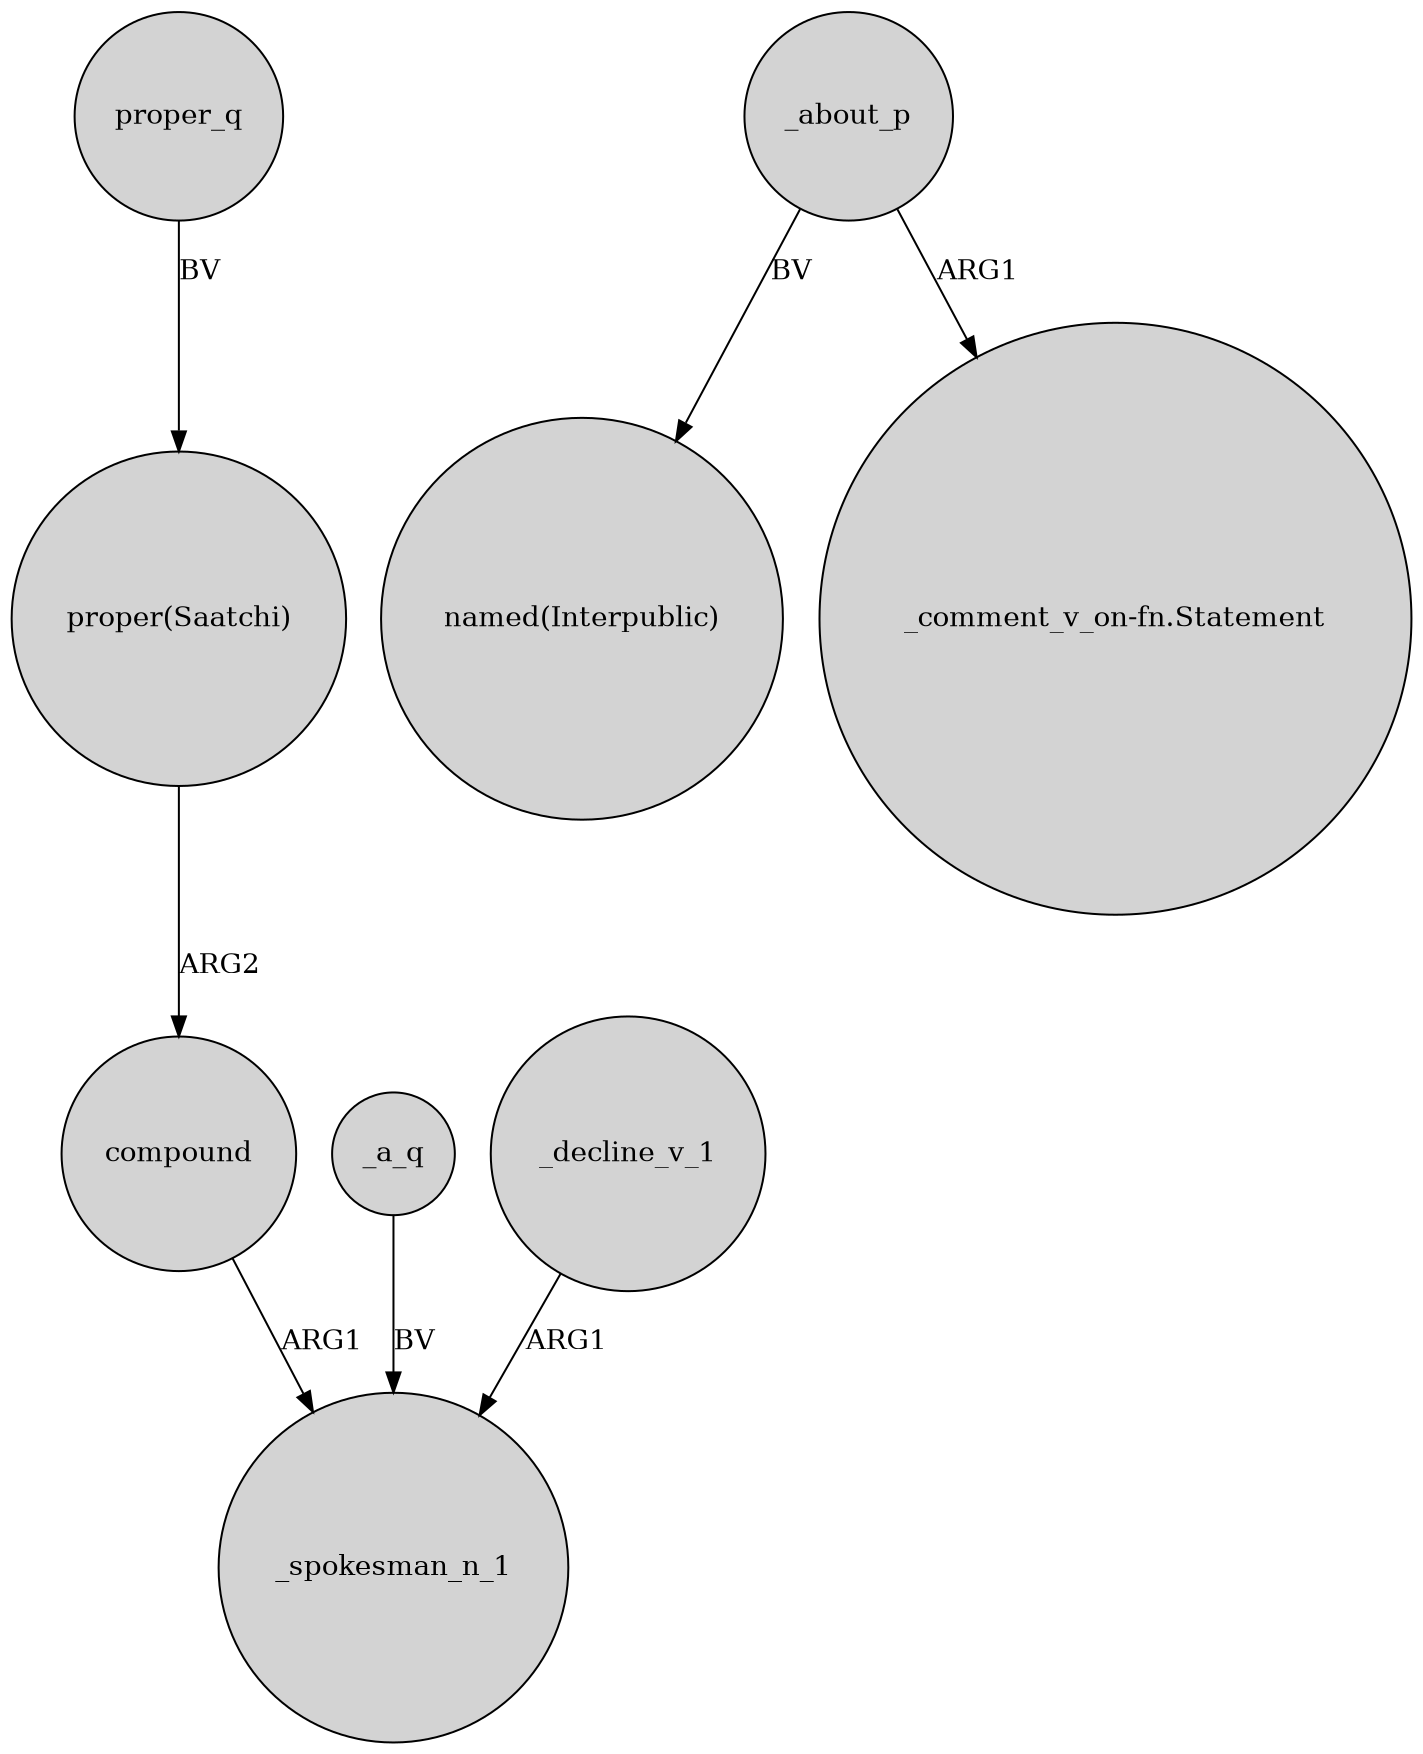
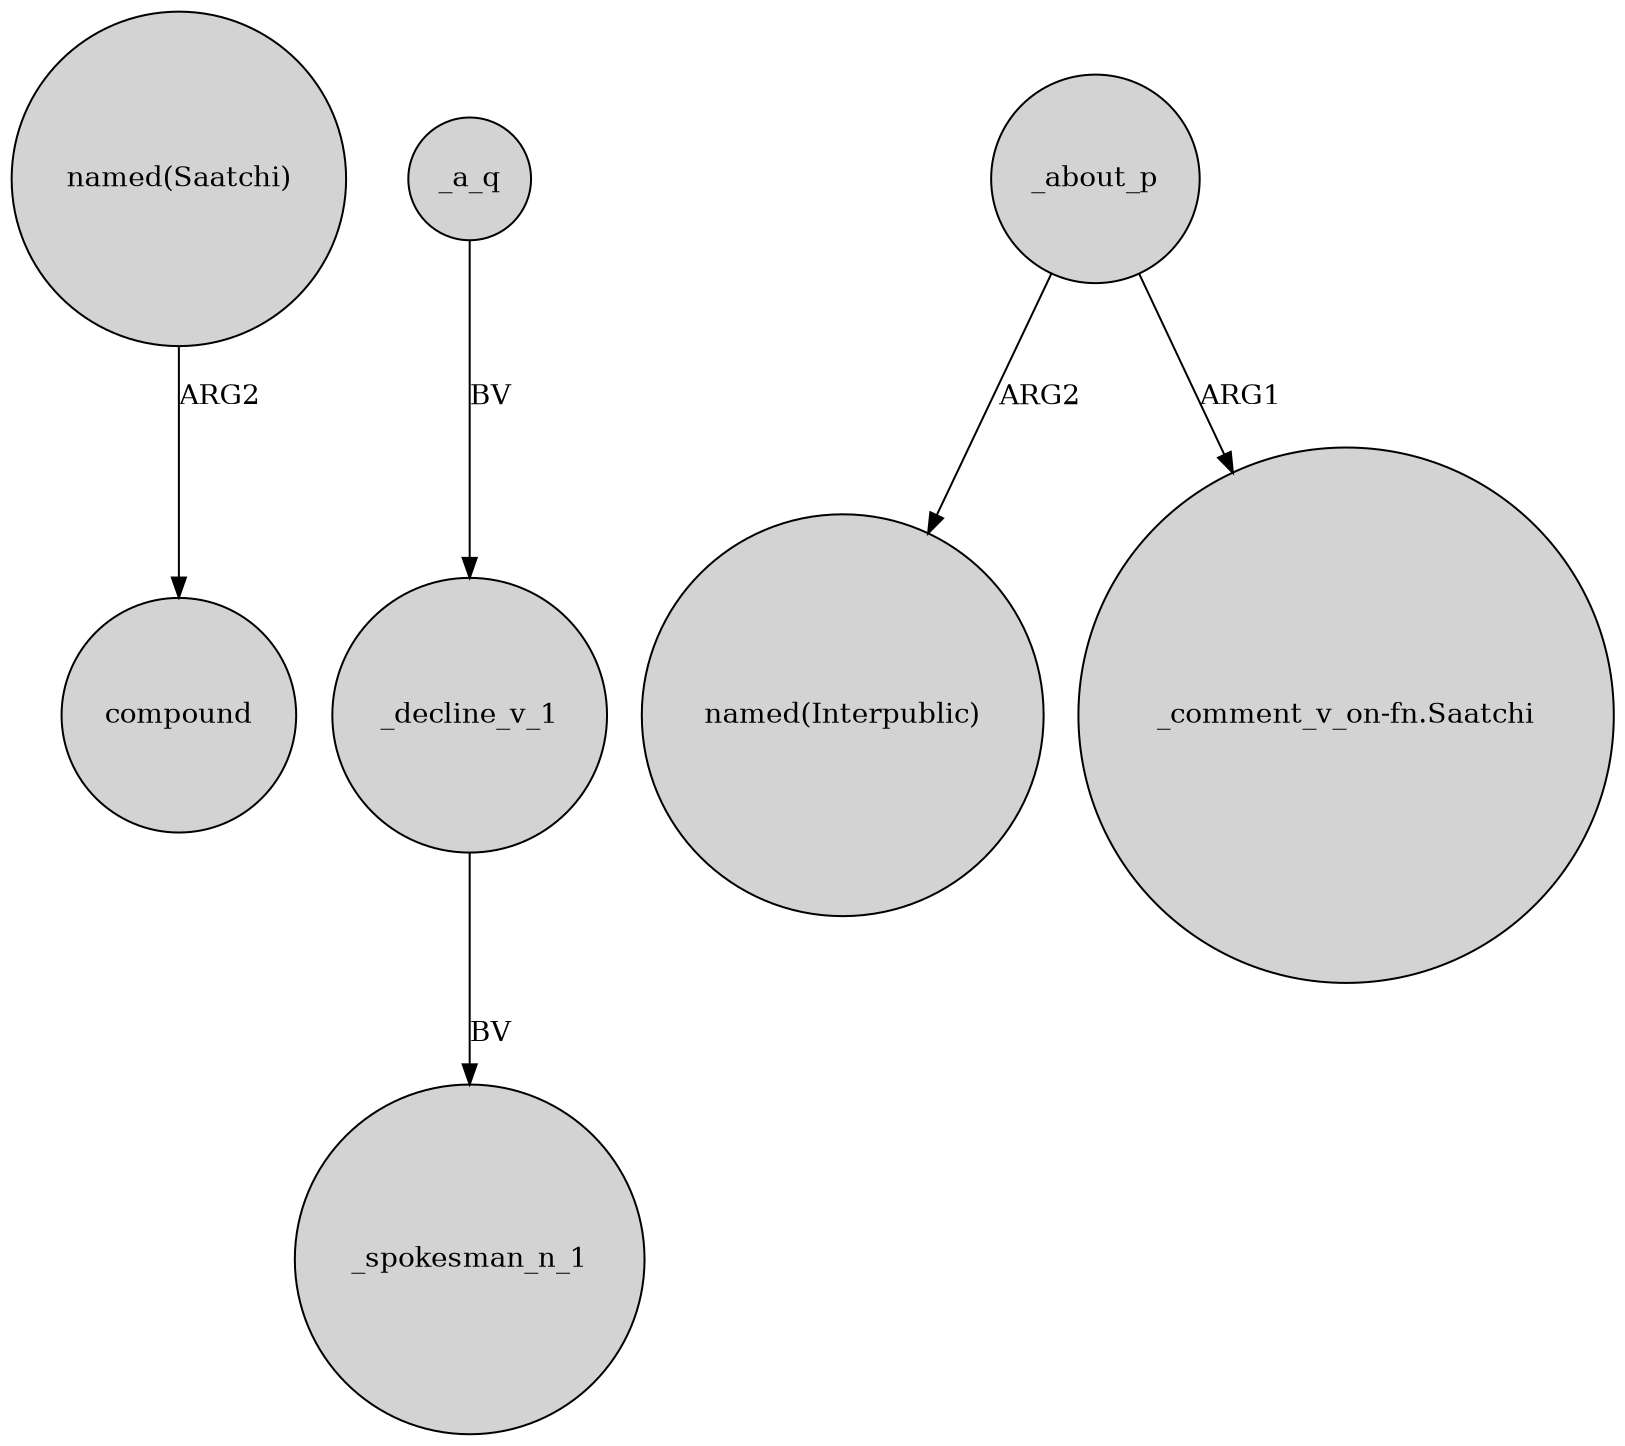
node "proper_q": removed
edge "_about_p" -> "named(Interpublic)": label "BV" -> "ARG2"
node "proper(Saatchi)": label "proper(Saatchi)" -> "named(Saatchi)"
node "_comment_v_on-fn.Statement": label "_comment_v_on-fn.Statement" -> "_comment_v_on-fn.Saatchi"
edge "_a_q" -> "_spokesman_n_1": now "_a_q" -> "_decline_v_1"
edge "compound" -> "_spokesman_n_1": removed, label "ARG1"
edge "_decline_v_1" -> "_spokesman_n_1": label "ARG1" -> "BV"
